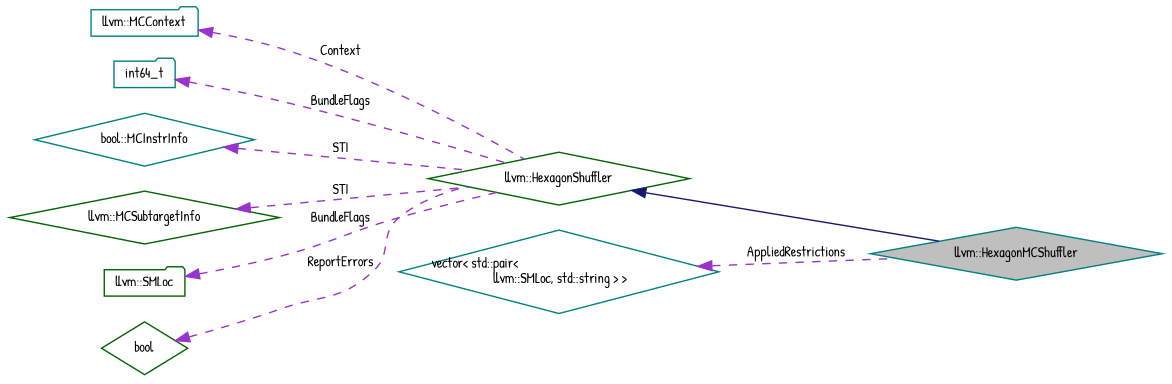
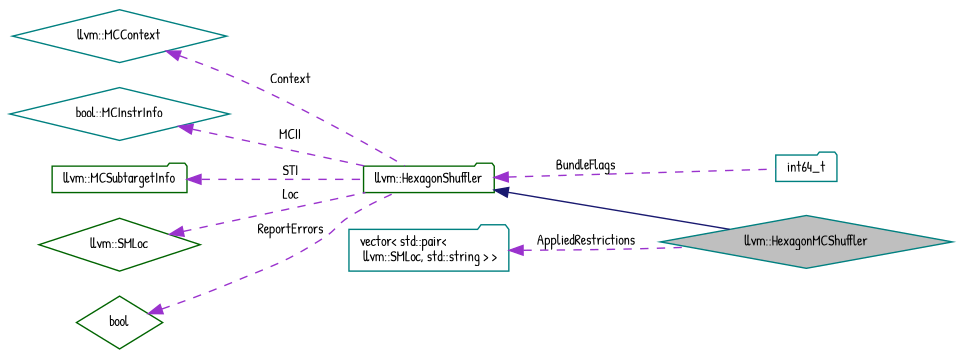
node "llvm::MCContext": shape folder -> diamond
edge "llvm::HexagonShuffler" -> "int64_t": reversed
edge "llvm::HexagonShuffler" -> "bool::MCInstrInfo": label " STI" -> " MCII"
node "llvm::HexagonShuffler": shape diamond -> folder
node "llvm::MCSubtargetInfo": shape diamond -> folder
edge "llvm::HexagonShuffler" -> "llvm::SMLoc": label " BundleFlags" -> " Loc"
node "vector< std::pair< llvm::SMLoc, std::string > >": shape diamond -> folder
node "llvm::SMLoc": shape folder -> diamond
